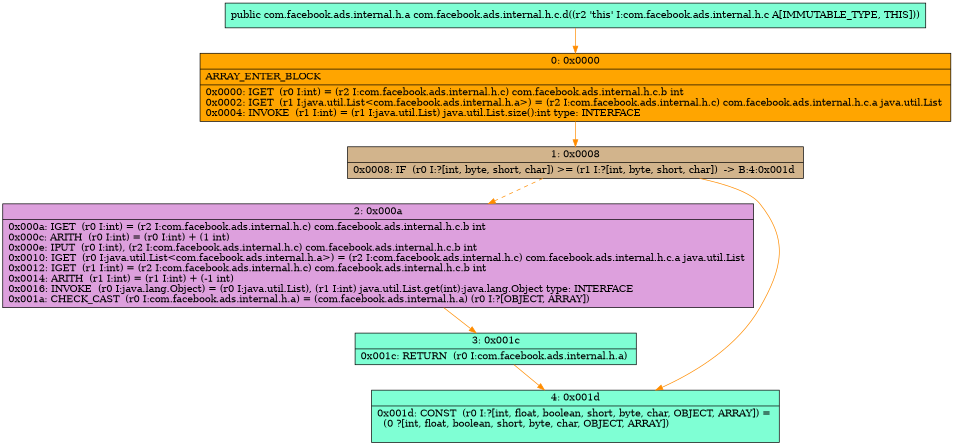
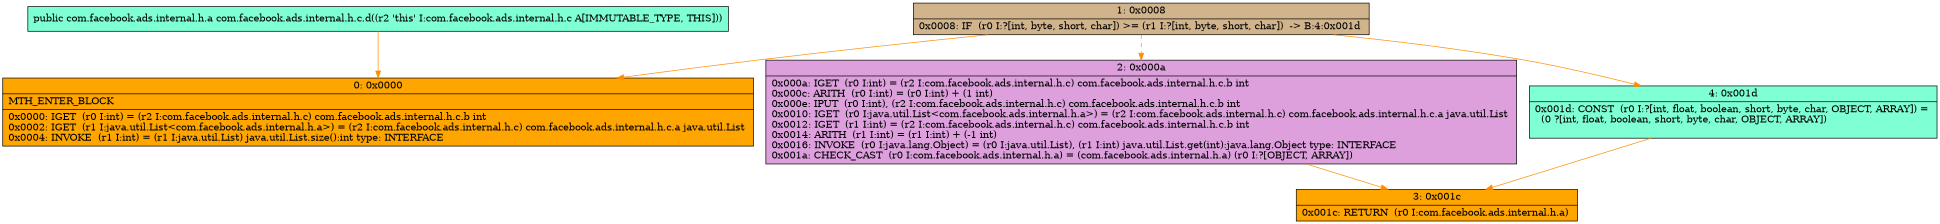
node "0: 0x0000": text "ARRAY_ENTER_BLOCK" -> "MTH_ENTER_BLOCK"
edge "0: 0x0000" -> "1: 0x0008": reversed
node "3: 0x001c": fillcolor aquamarine -> orange
edge "3: 0x001c" -> "4: 0x001d": reversed
